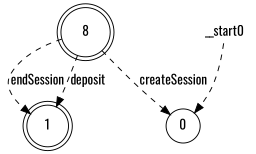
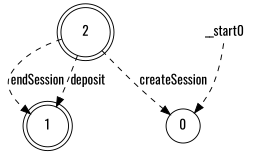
node "8": label "8" -> "2"
